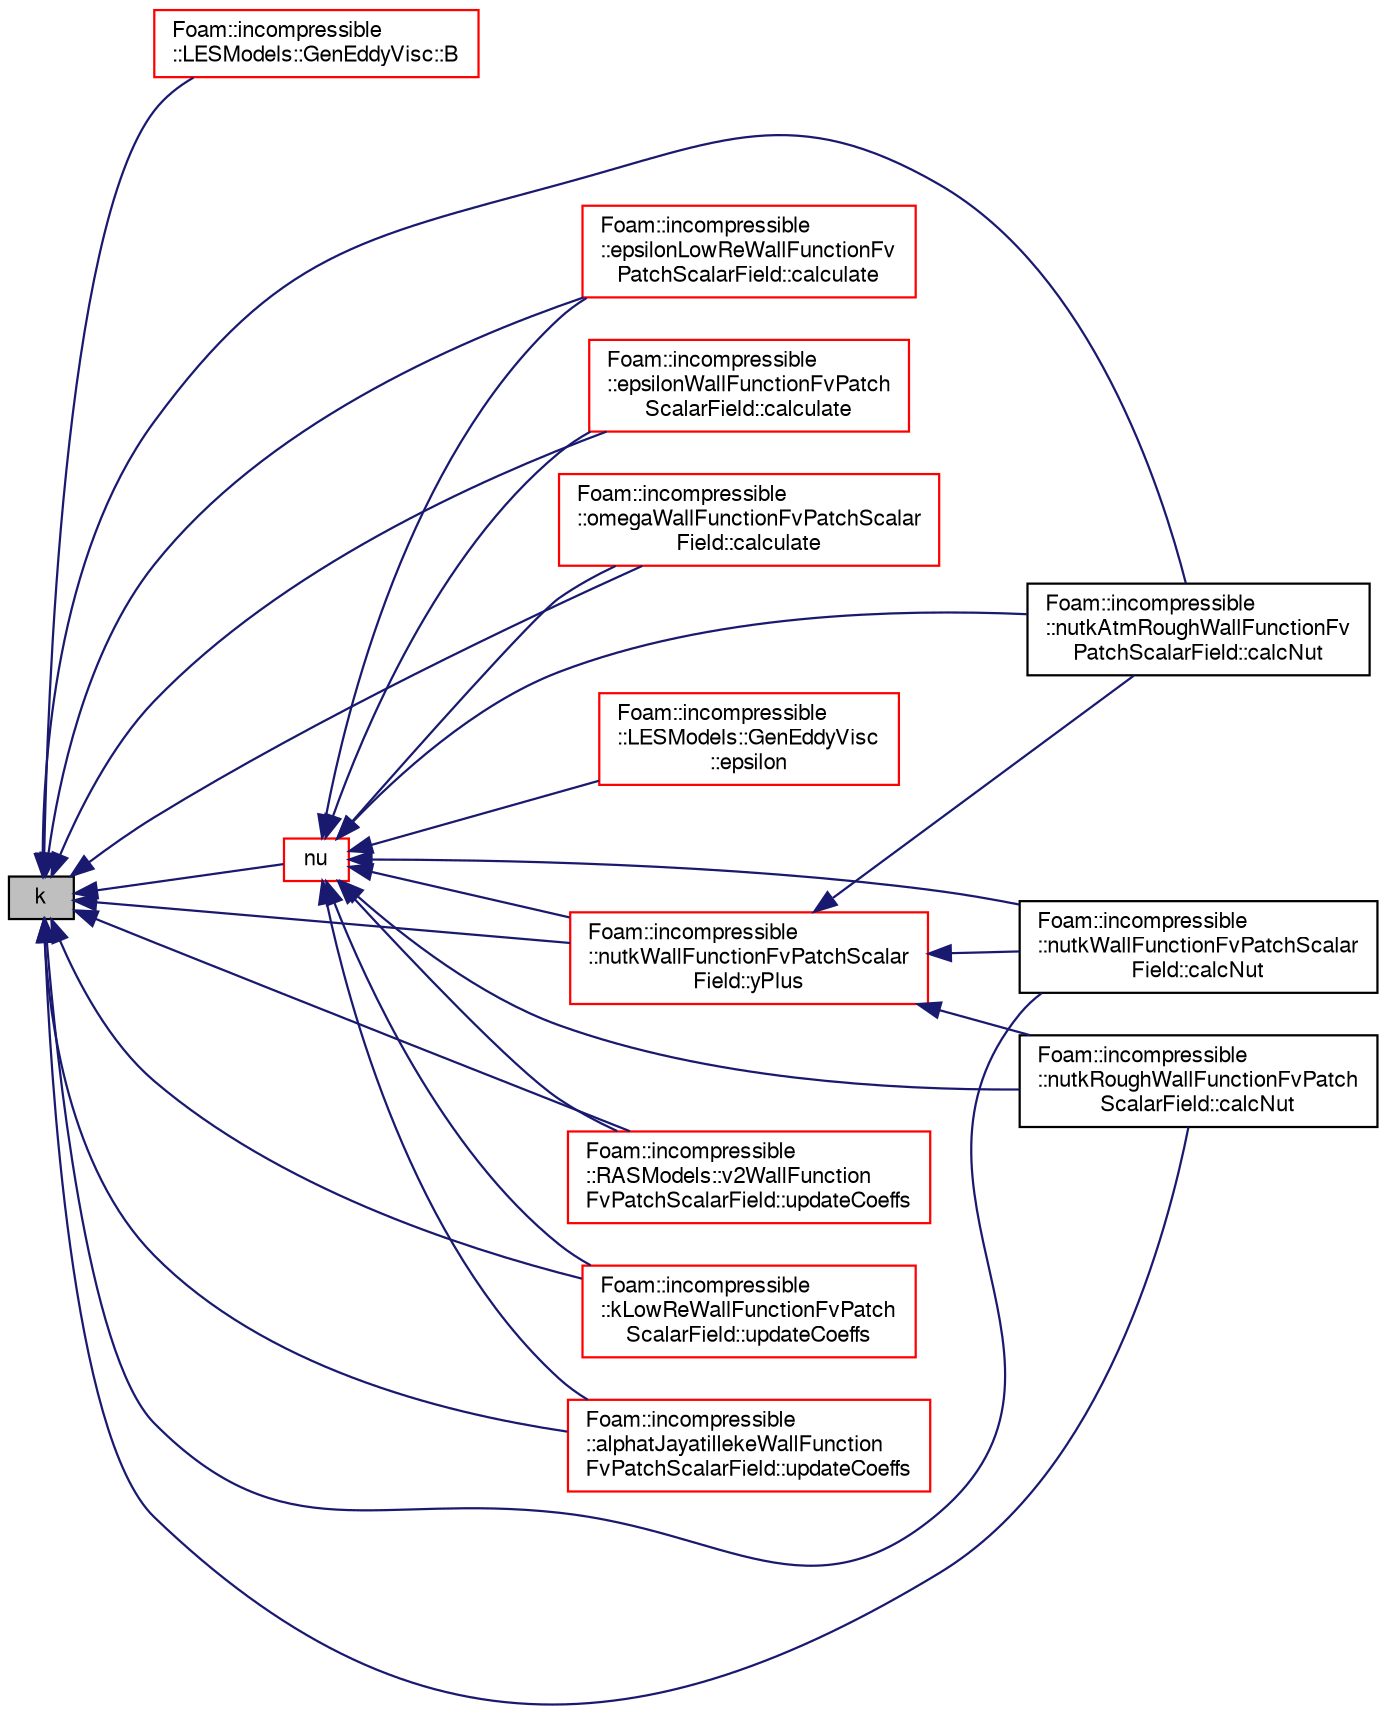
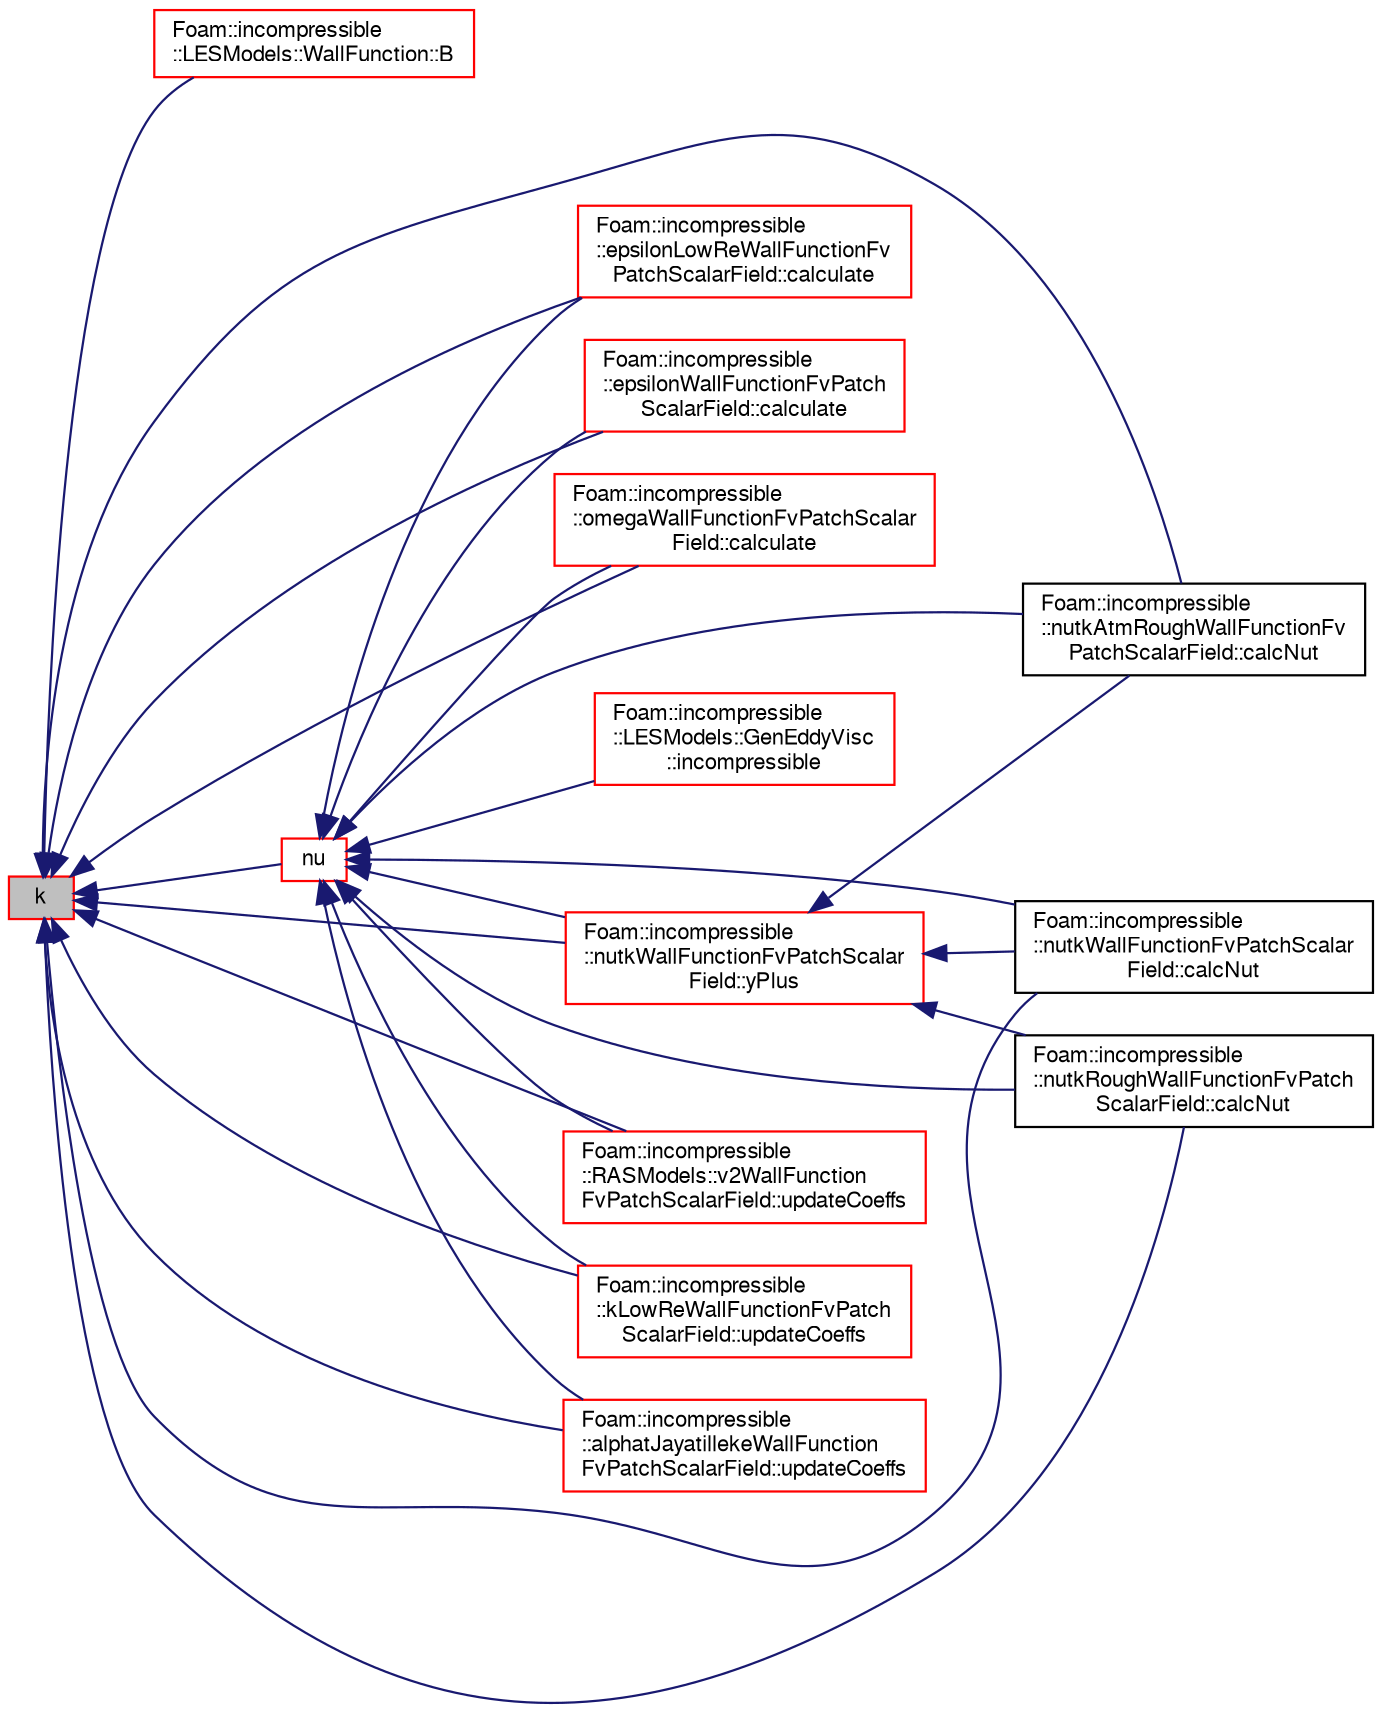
node "Foam::incompressible ::LESModels::GenEddyVisc::B": label "Foam::incompressible ::LESModels::GenEddyVisc::B" -> "Foam::incompressible ::LESModels::WallFunction::B"
node "Foam::incompressible ::LESModels::GenEddyVisc ::epsilon": label "Foam::incompressible ::LESModels::GenEddyVisc ::epsilon" -> "Foam::incompressible ::LESModels::GenEddyVisc ::incompressible"
node "k": color black -> red
